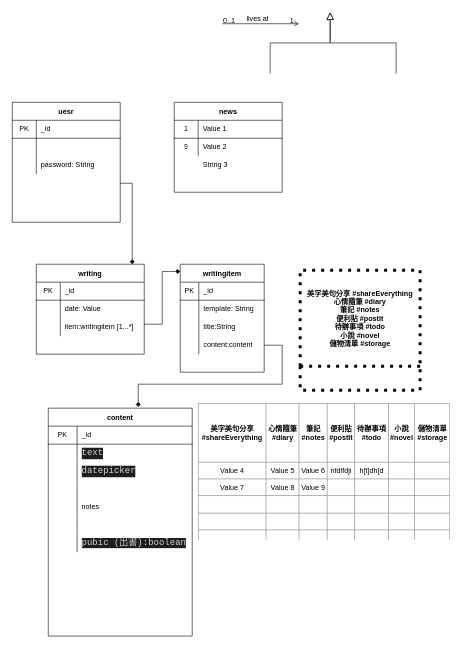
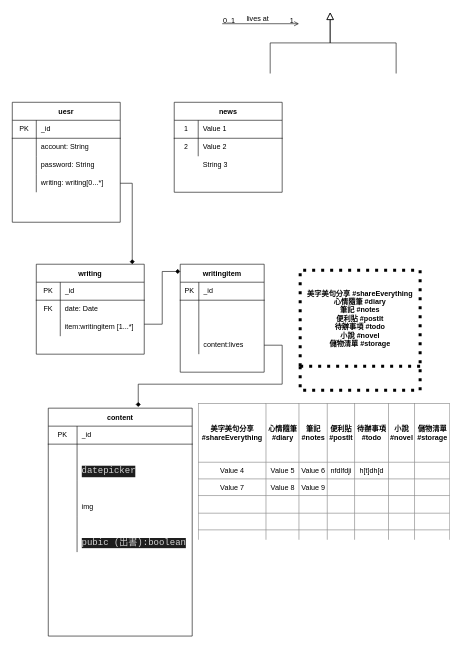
node "account: String": added
node "9": label "9" -> "2"
node "writing: writing[0...*]": added
node "FK": added
node "date: Value": label "date: Value" -> "date: Date"
node "template: String": removed
node "titie:String": removed
node "content:content": label "content:content" -> "content:lives"
node "text": removed
node "notes": label "notes" -> "img"
